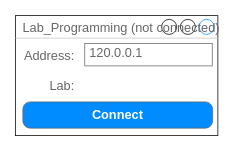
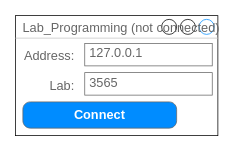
node "120.0.0.1": label "120.0.0.1" -> "127.0.0.1"
node "3565": added
node "Connect": size 190x26 -> 154x26
